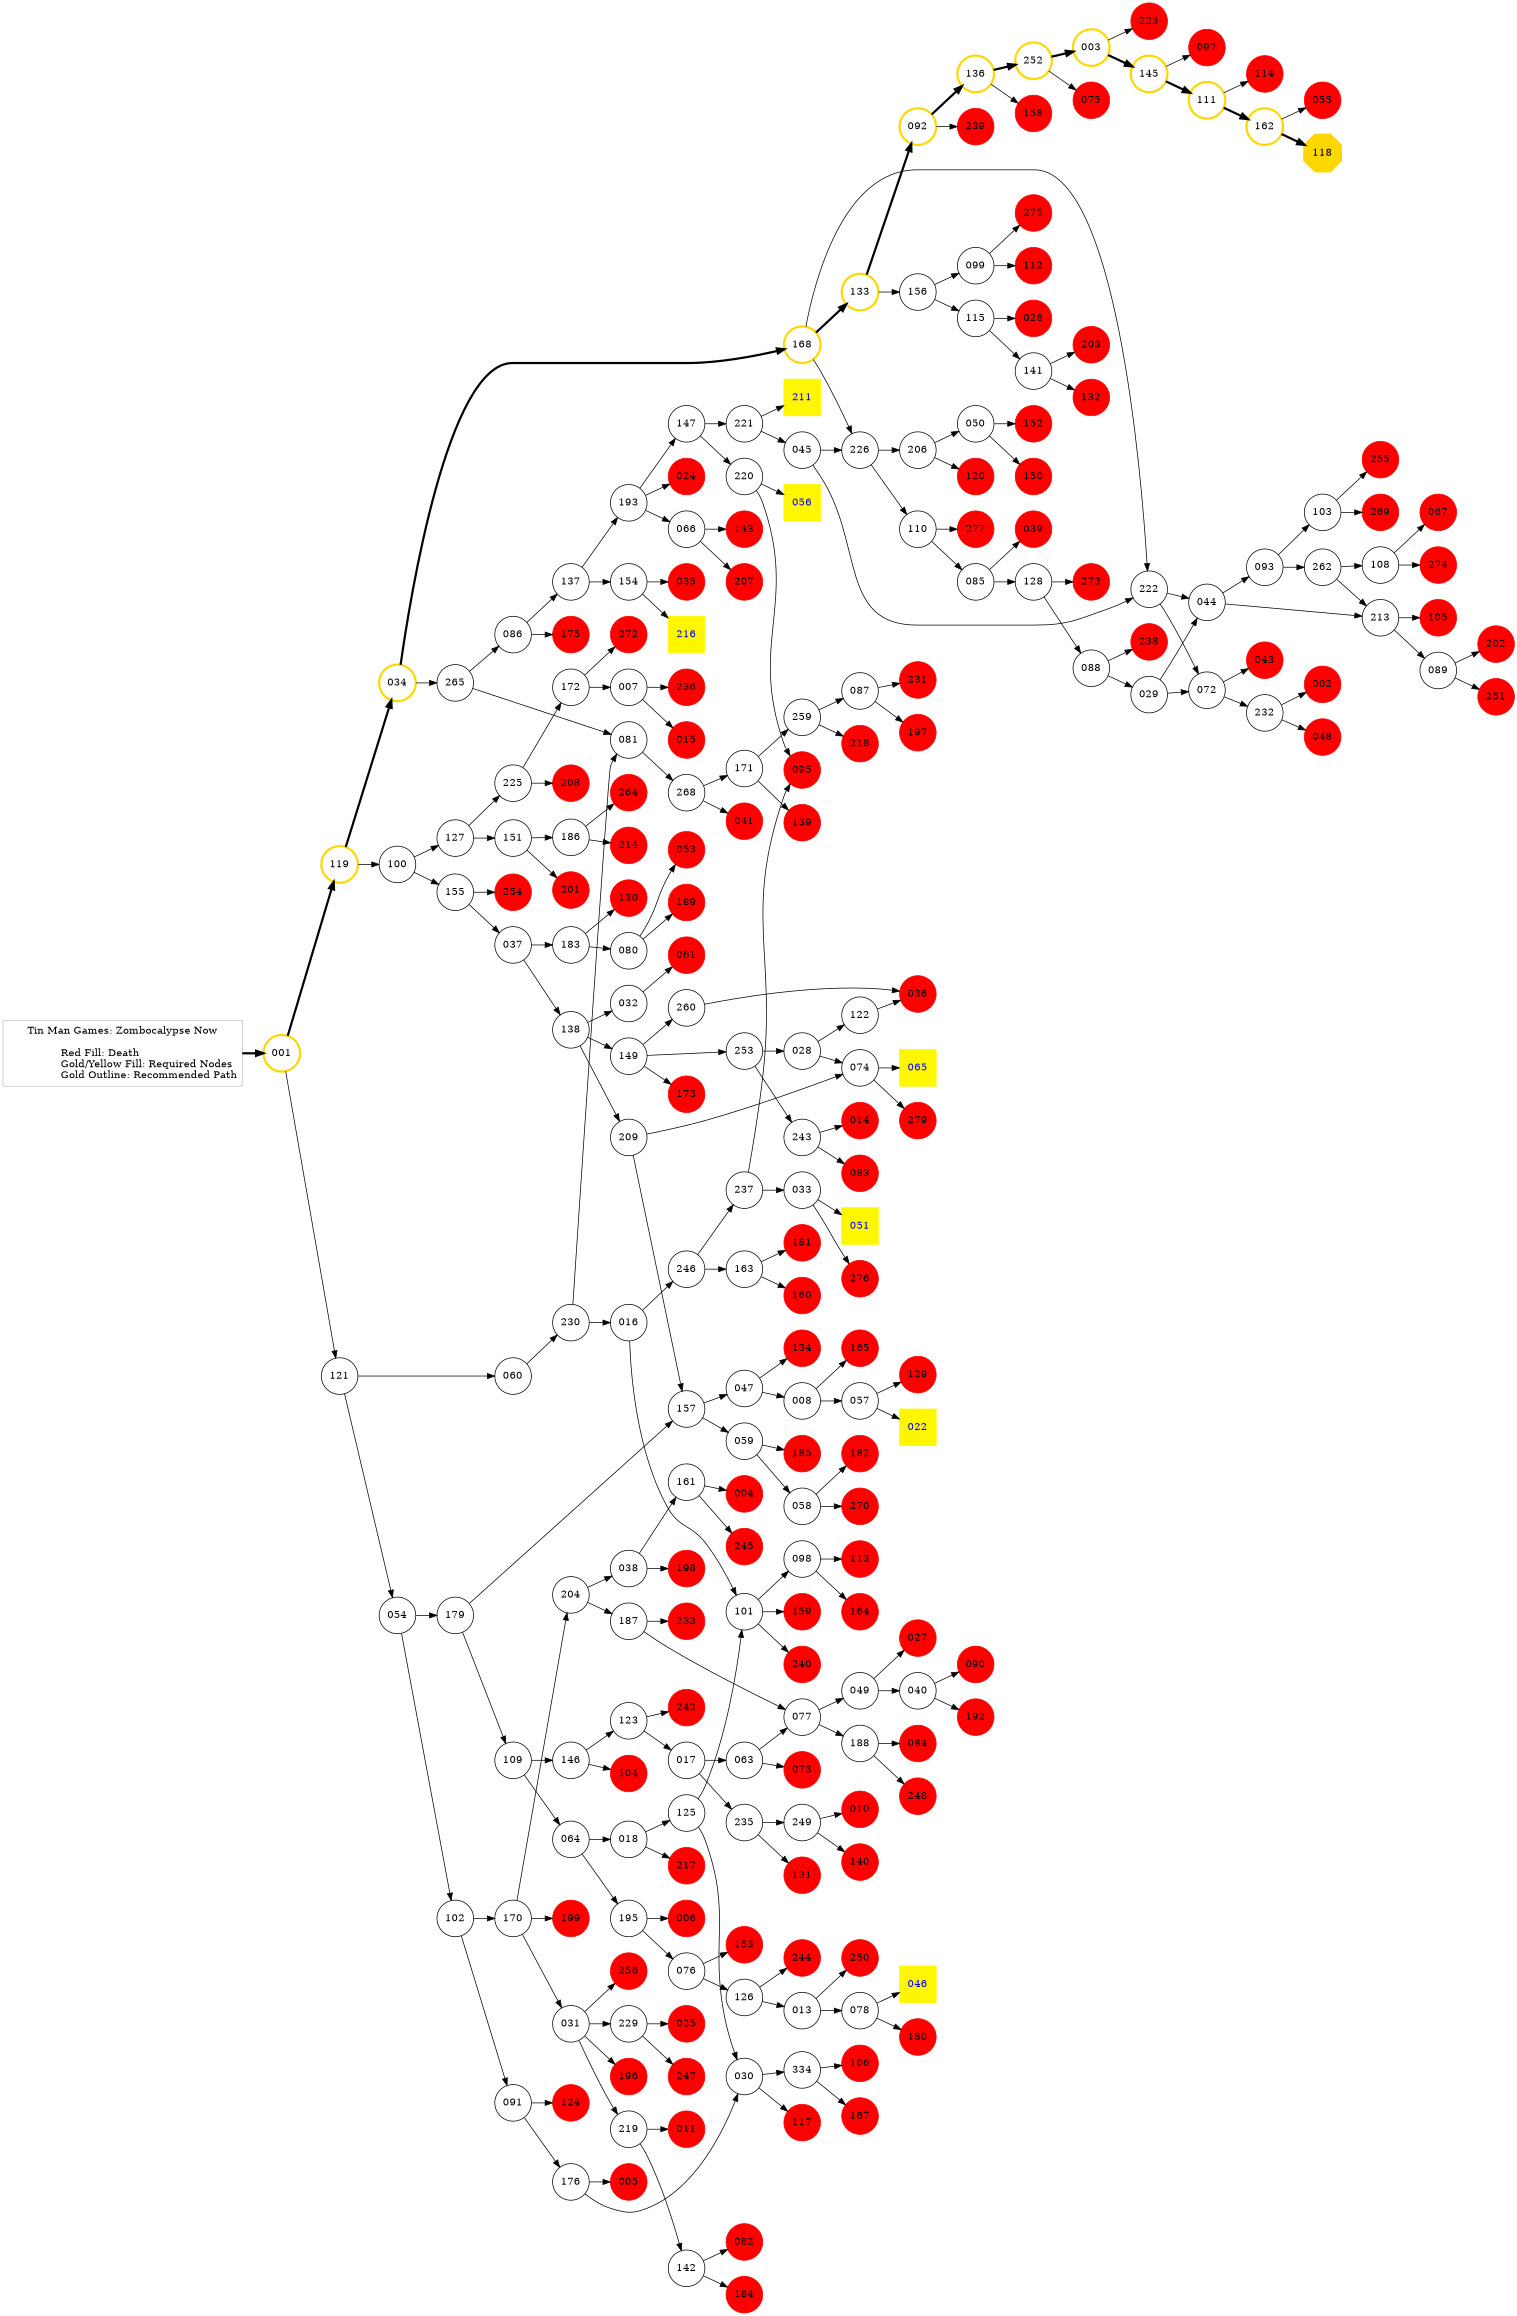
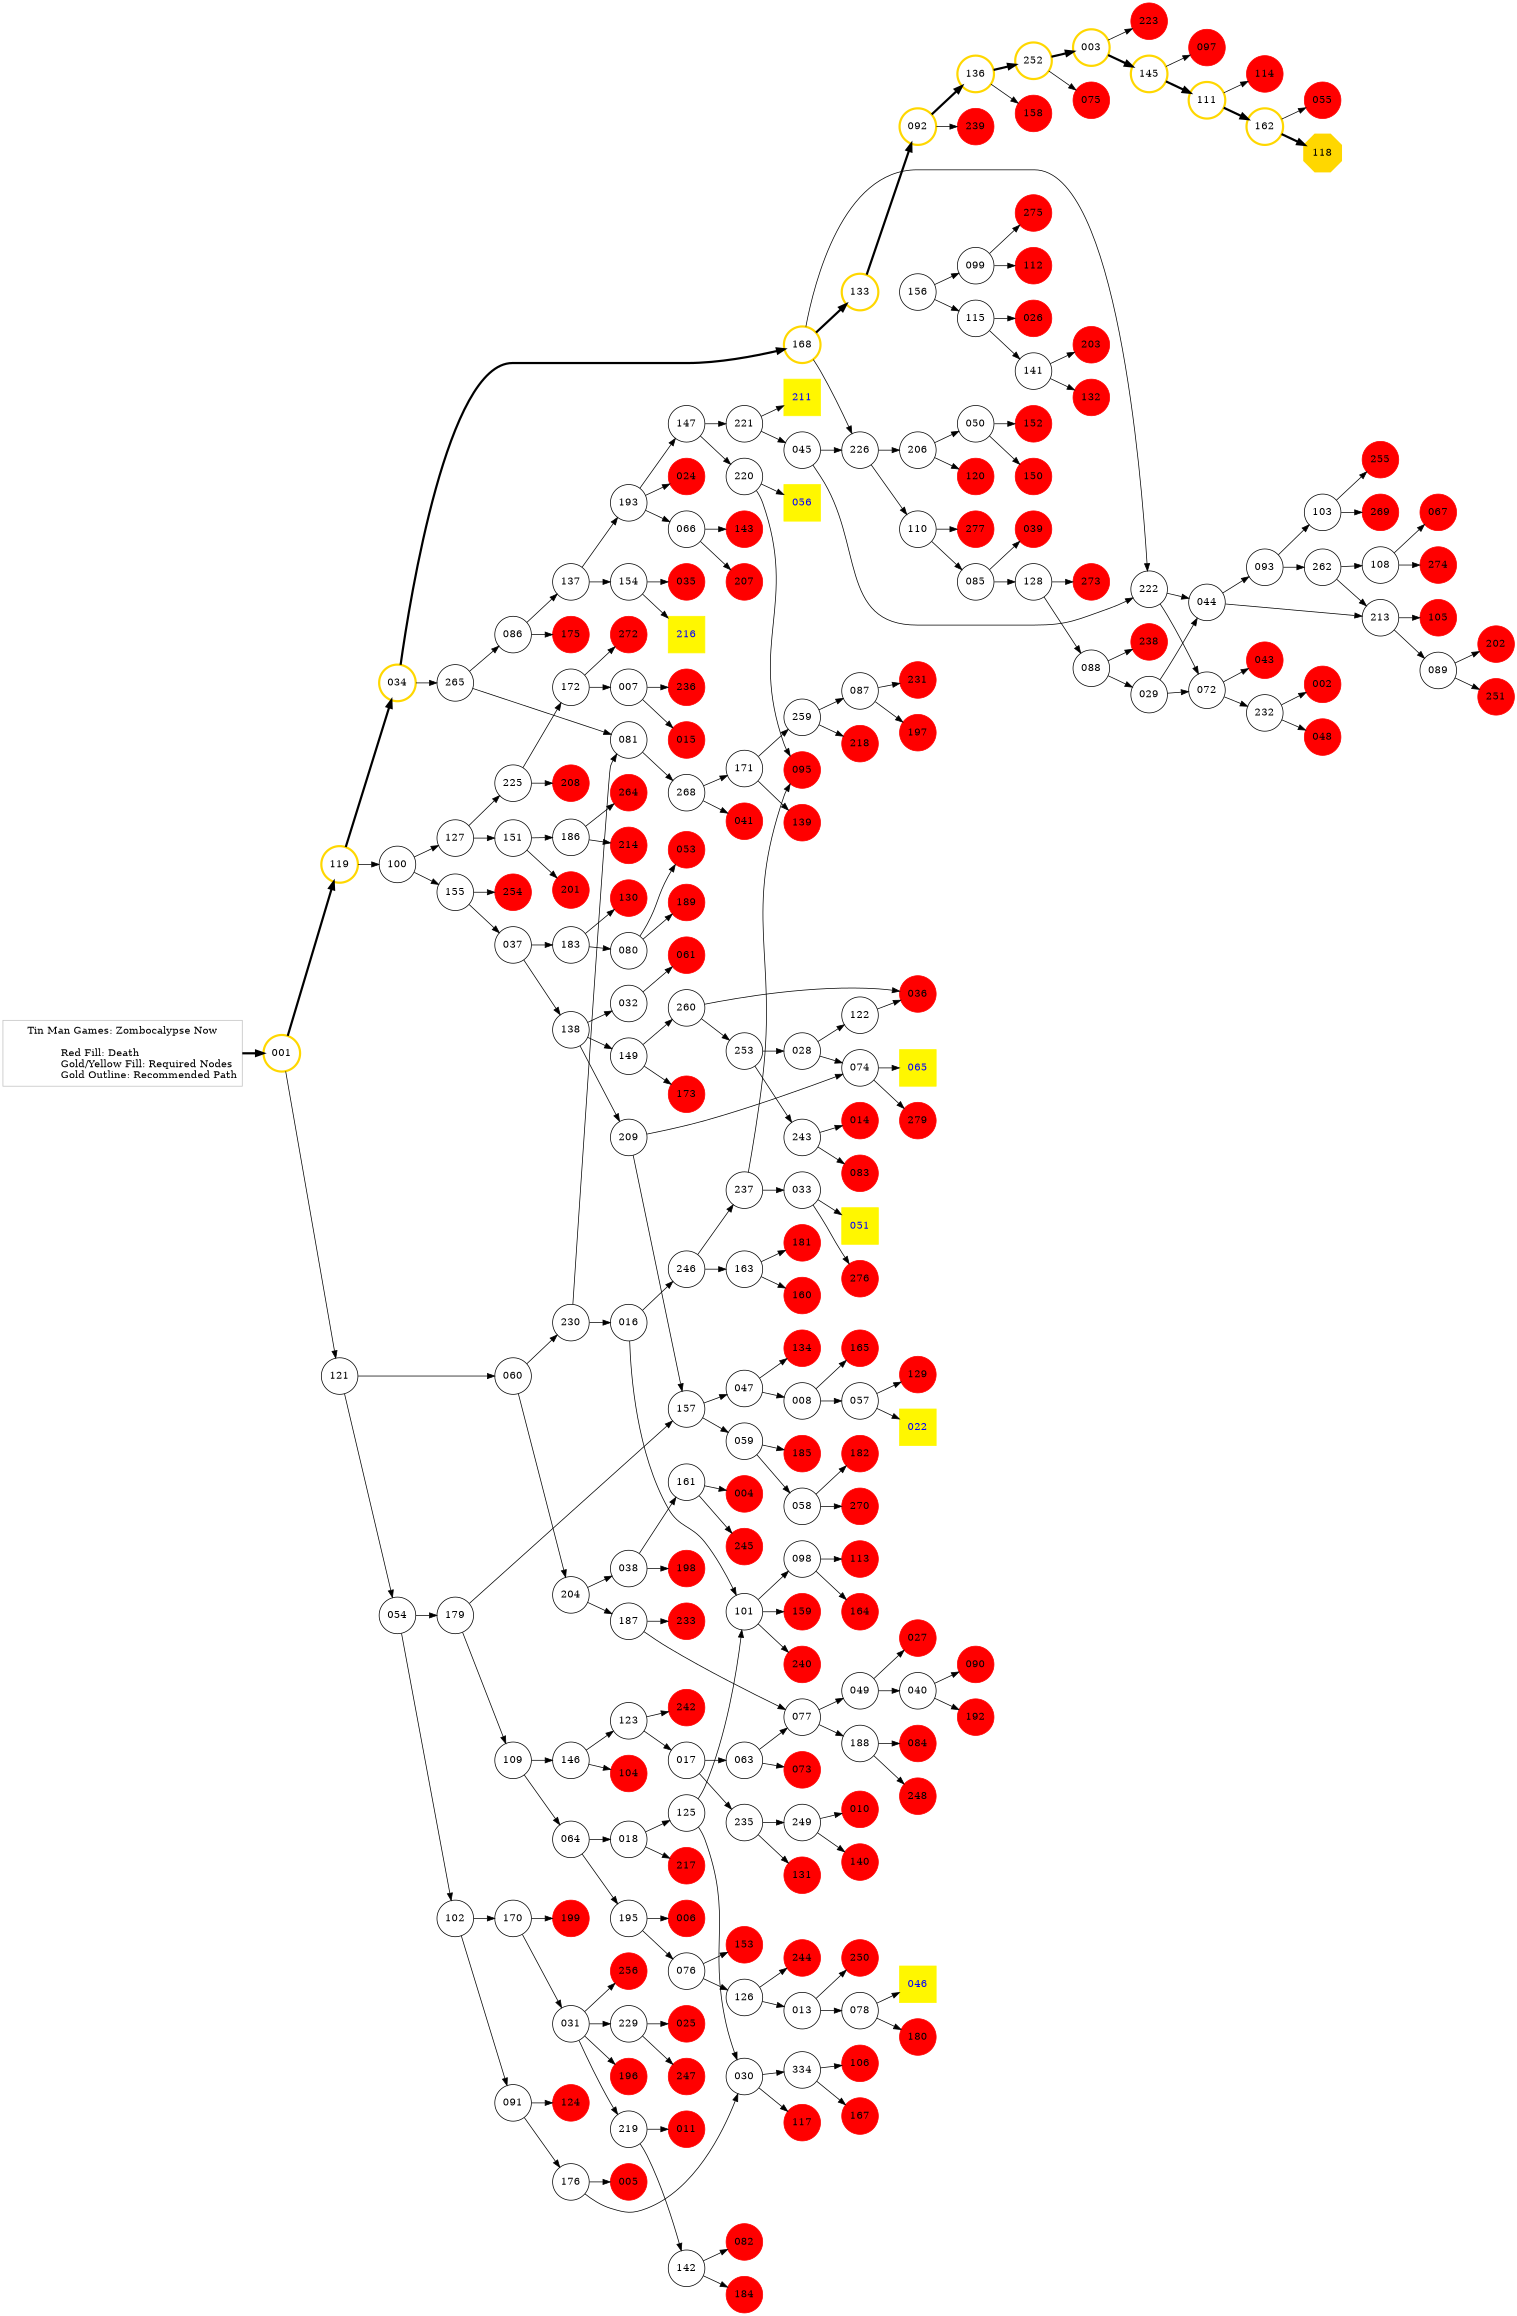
edge "133" -> "156": removed
edge "149" -> "253": now "260" -> "253"
edge "170" -> "204": now "060" -> "204"
